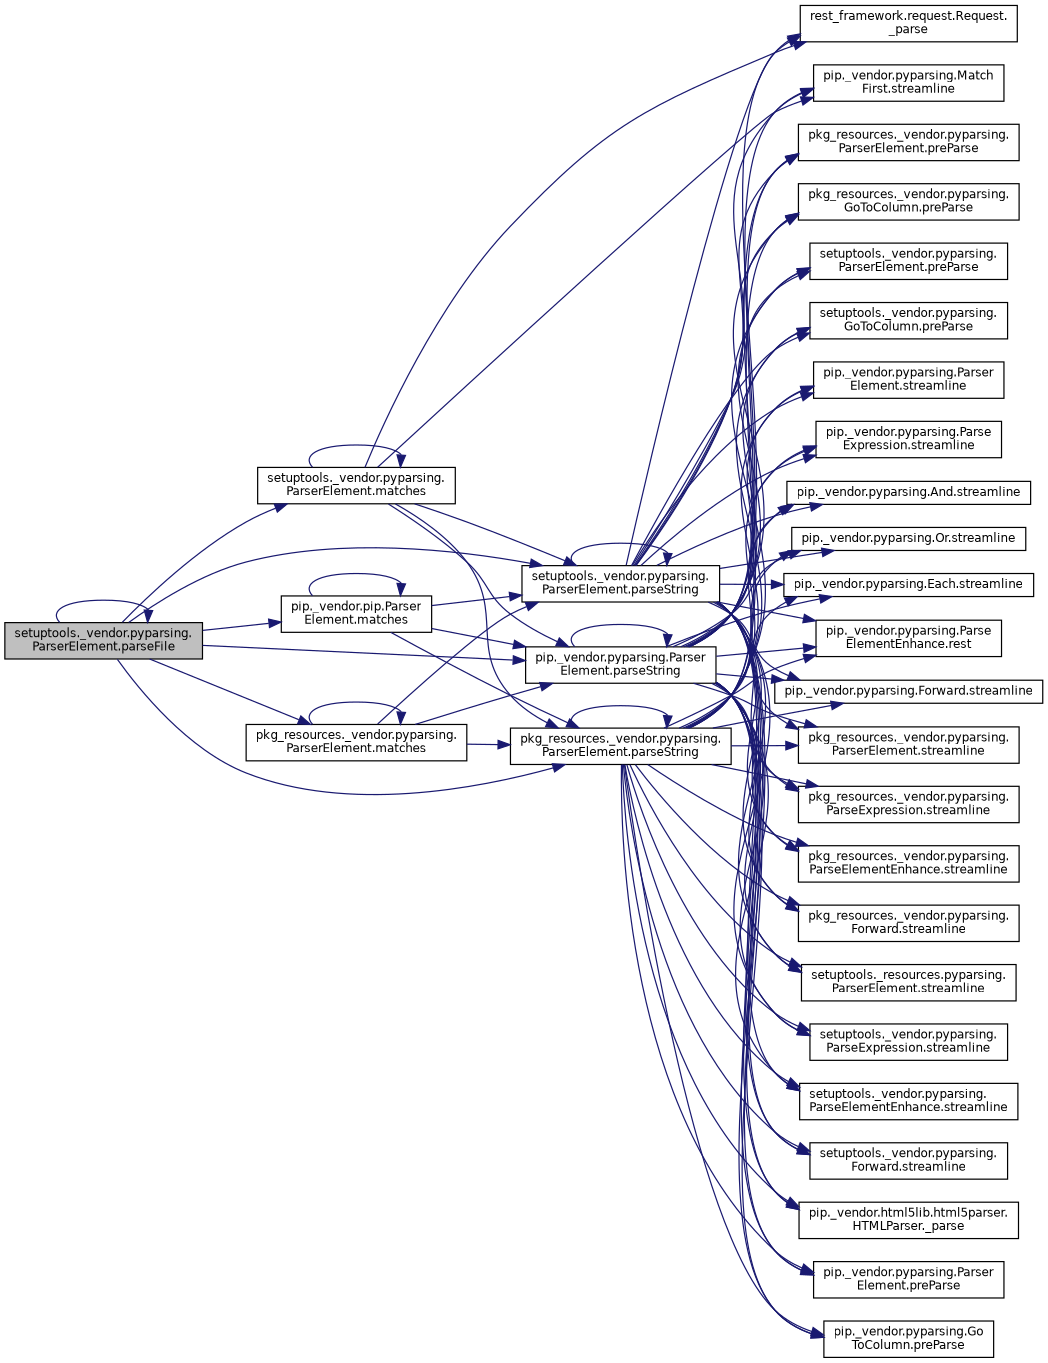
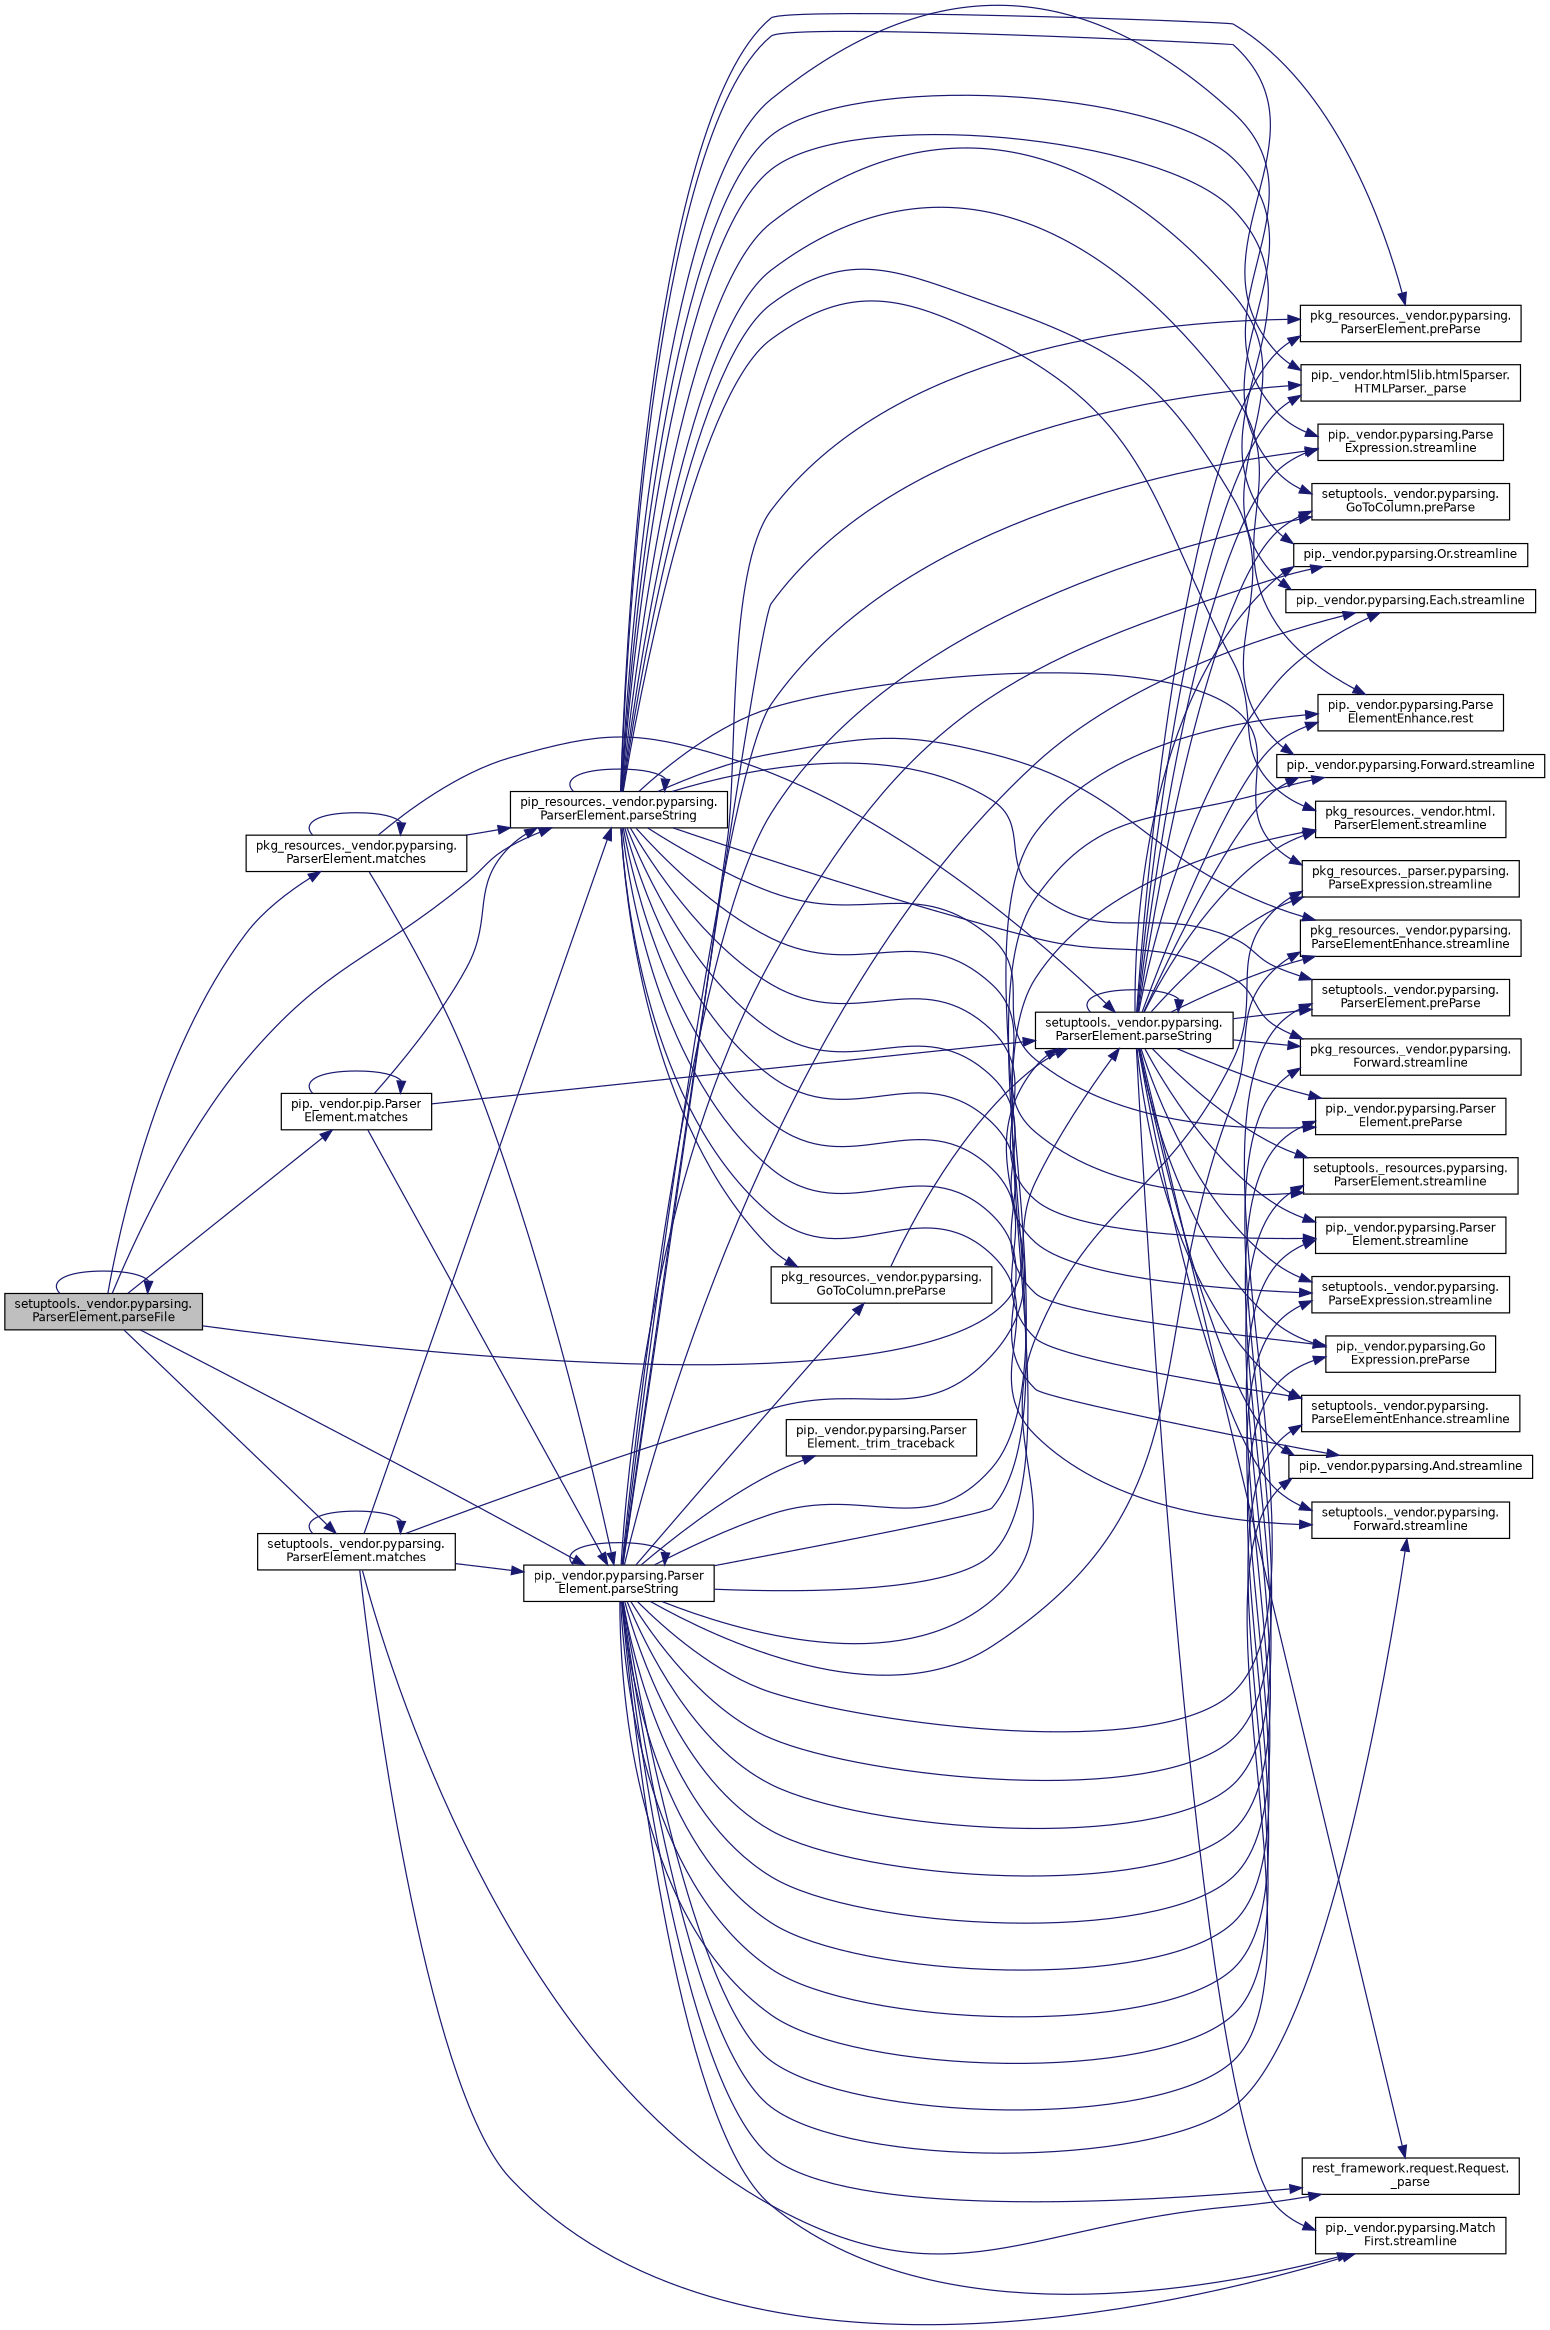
edge "setuptools._vendor.pyparsing. ParserElement.parseString" -> "pkg_resources._vendor.pyparsing. GoToColumn.preParse": reversed
node "pkg_resources._vendor.pyparsing. ParserElement.streamline": label "pkg_resources._vendor.pyparsing. ParserElement.streamline" -> "pkg_resources._vendor.html. ParserElement.streamline"
node "pkg_resources._vendor.pyparsing. ParserElement.parseString": label "pkg_resources._vendor.pyparsing. ParserElement.parseString" -> "pip_resources._vendor.pyparsing. ParserElement.parseString"
node "pkg_resources._vendor.pyparsing. ParseExpression.streamline": label "pkg_resources._vendor.pyparsing. ParseExpression.streamline" -> "pkg_resources._parser.pyparsing. ParseExpression.streamline"
node "pip._vendor.pyparsing.Go ToColumn.preParse": label "pip._vendor.pyparsing.Go ToColumn.preParse" -> "pip._vendor.pyparsing.Go Expression.preParse"
node "pip._vendor.pyparsing.Parser Element._trim_traceback": added
